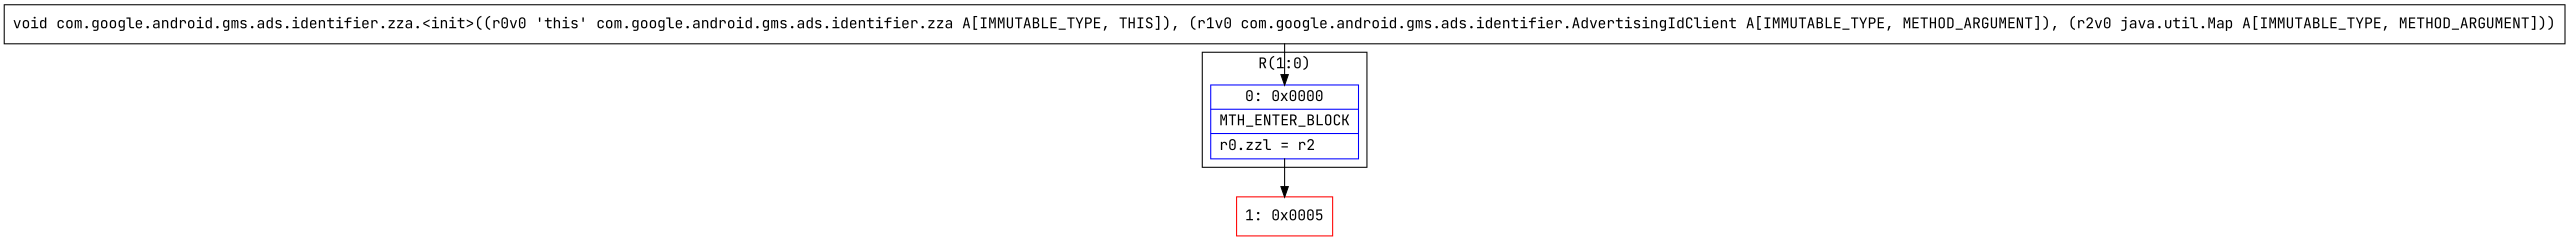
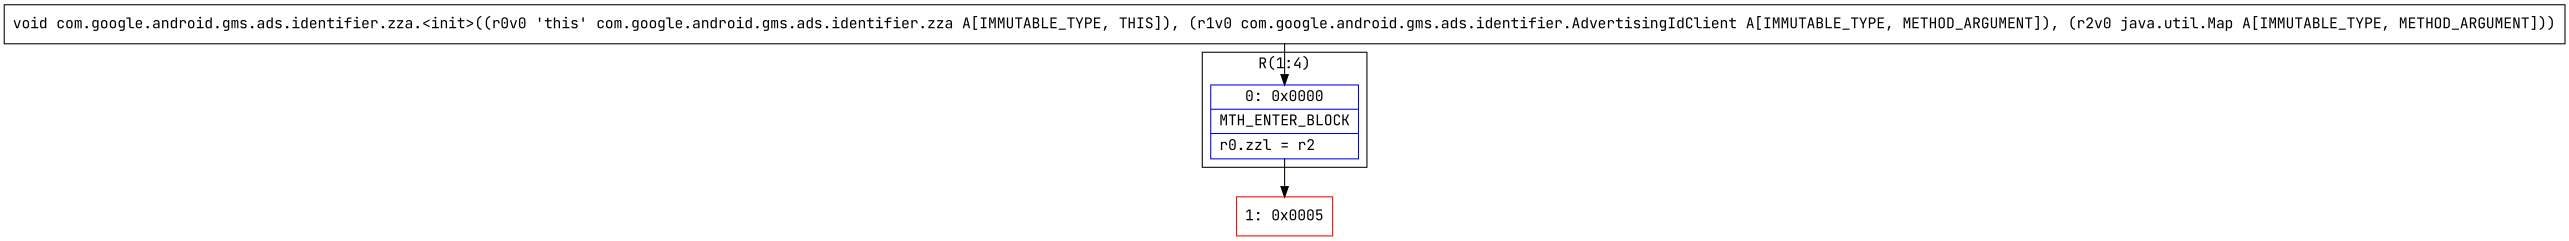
cluster "R(1:0)": label "R(1:0)" -> "R(1:4)"
